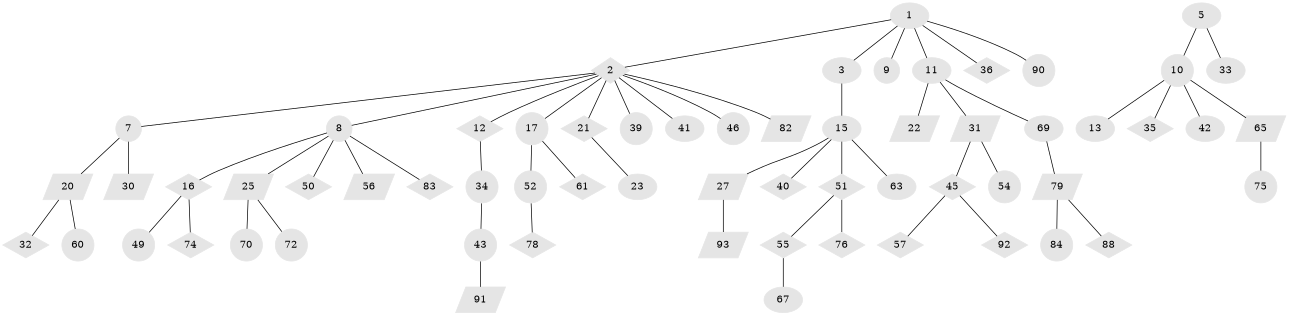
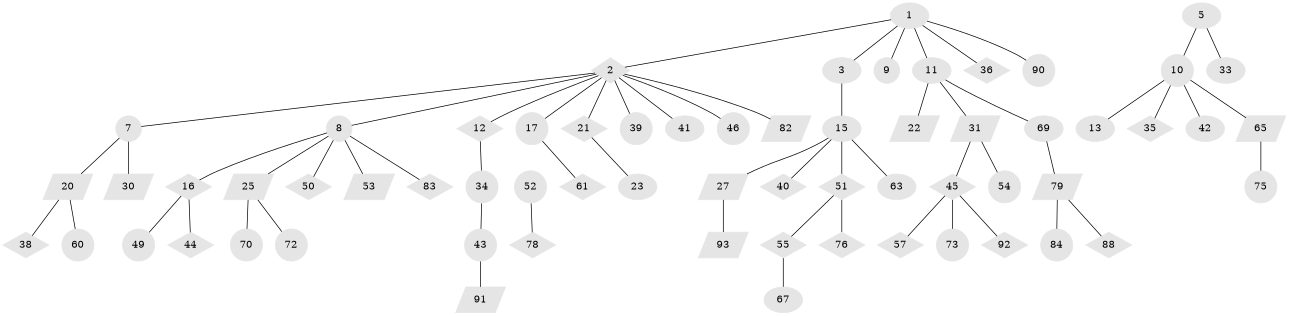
edge "17" -- "52": removed
node "56": label "56" -> "53"
node "32": label "32" -> "38"
node "74": label "74" -> "44"
node "73": added
